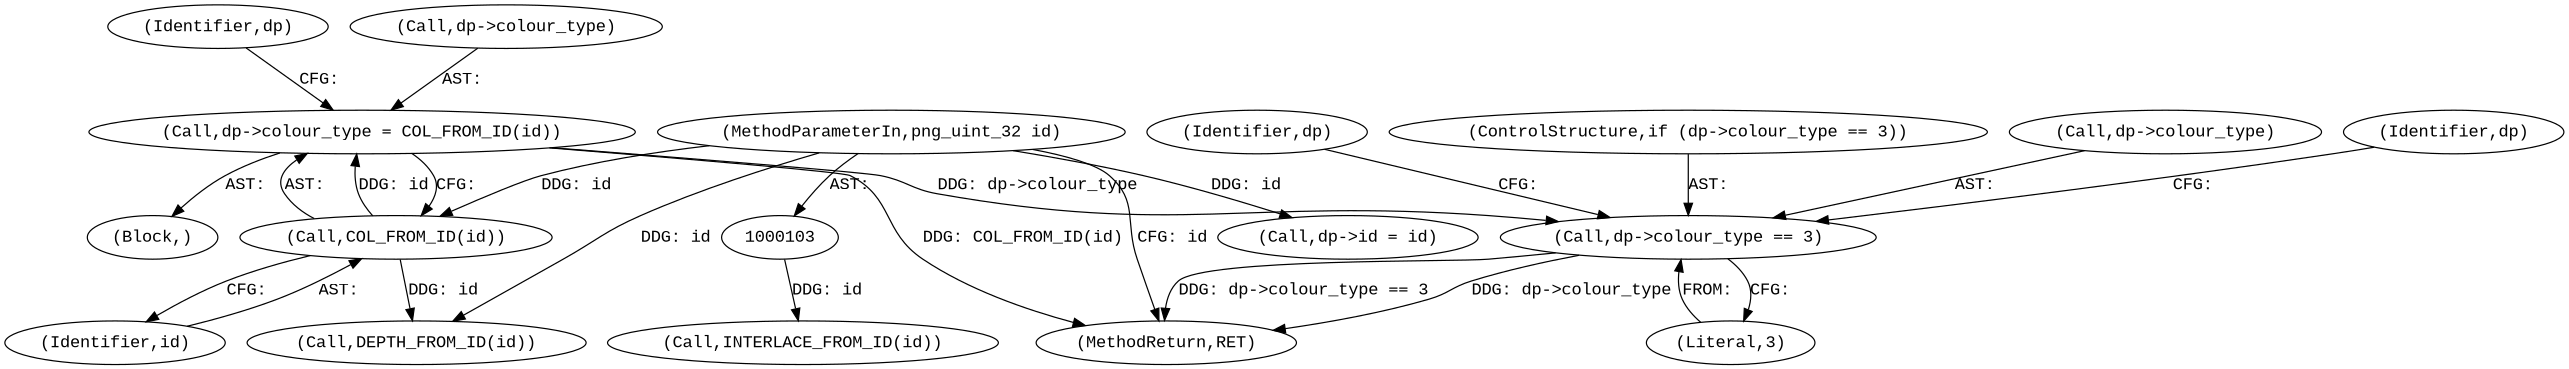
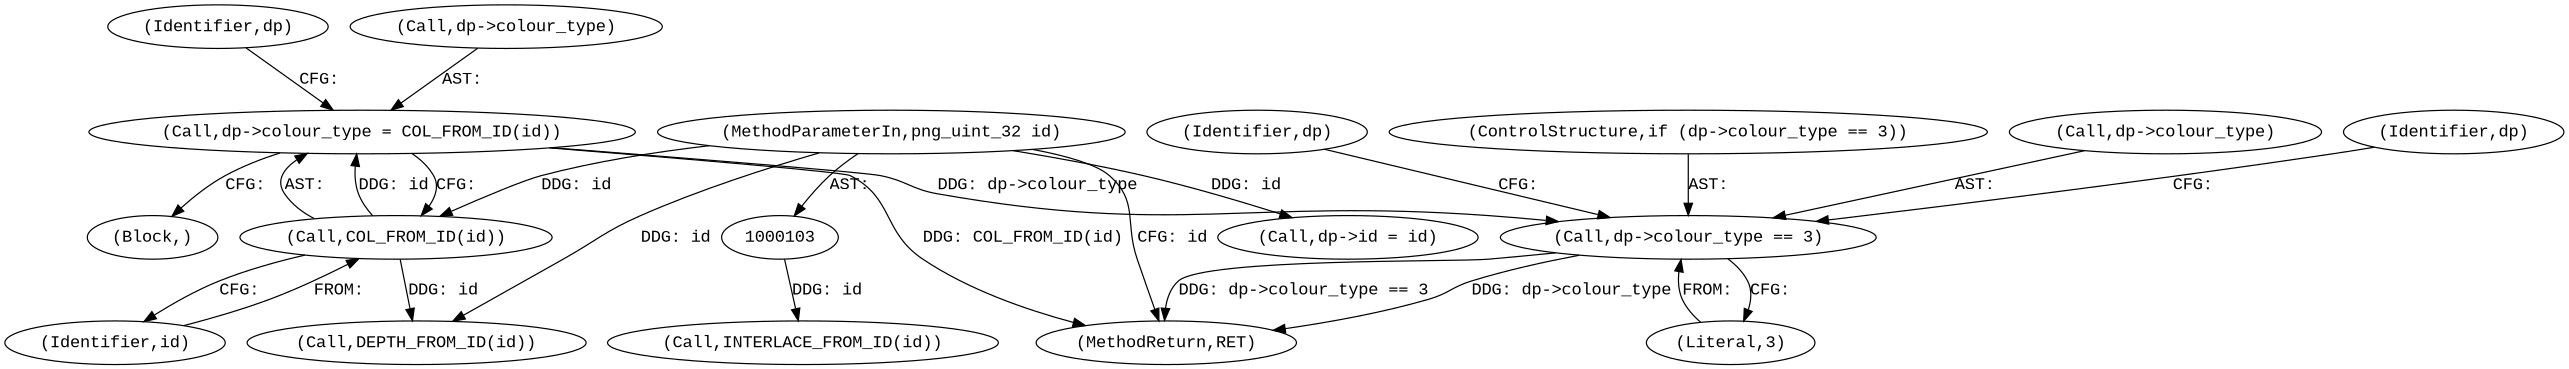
edge "(Call,dp->colour_type = COL_FROM_ID(id))" -> "(Block,)": label "AST: " -> "CFG: "
edge "(Identifier,id)" -> "(Call,COL_FROM_ID(id))": label "AST: " -> "FROM: "
